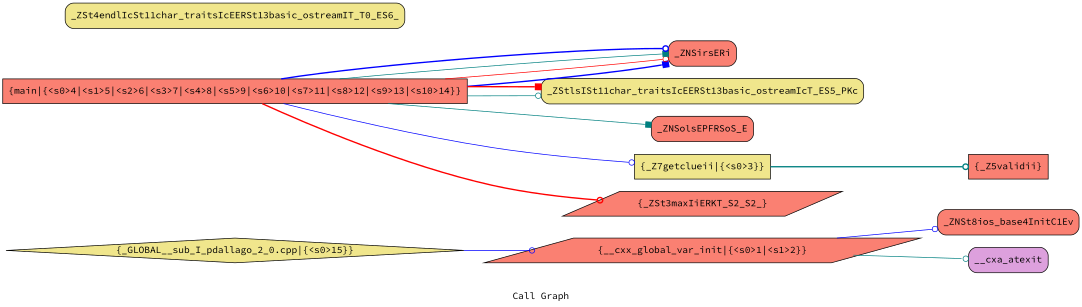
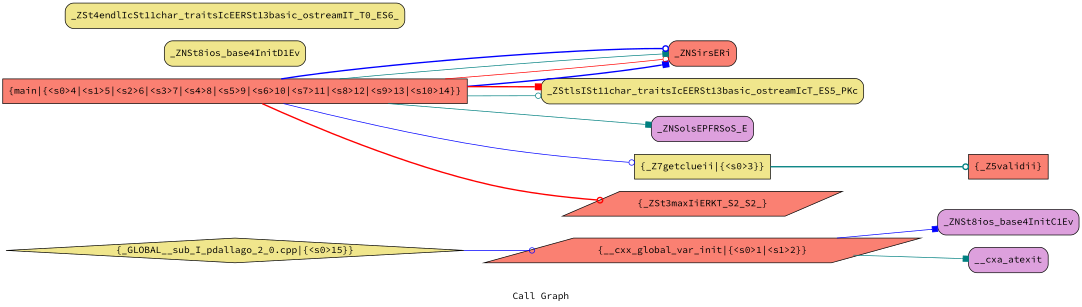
node "_ZNSt8ios_base4InitD1Ev": added
node "_ZNSolsEPFRSoS_E": fillcolor salmon -> plum
node "_ZNSt8ios_base4InitC1Ev": fillcolor salmon -> plum
edge "{__cxx_global_var_init|{<s0>1|<s1>2}}" -> "_ZNSt8ios_base4InitC1Ev": arrowhead odot -> box
edge "{__cxx_global_var_init|{<s0>1|<s1>2}}" -> "__cxa_atexit": arrowhead odot -> box
